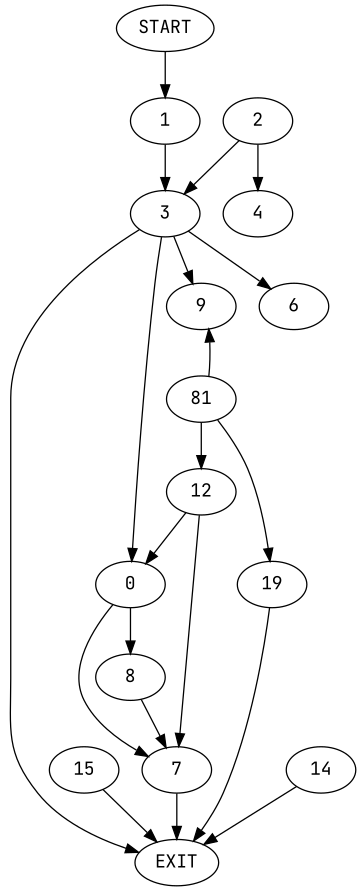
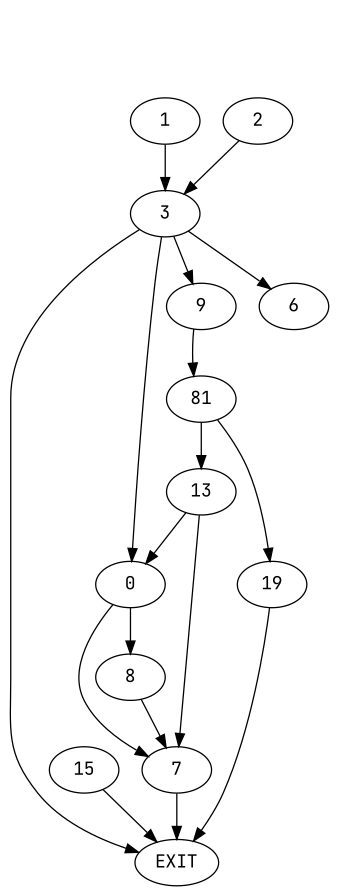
node "START": removed
node "4": removed
edge "81" -> "9": reversed
node "12": label "12" -> "13"
node "14": removed
